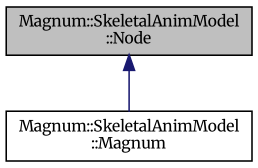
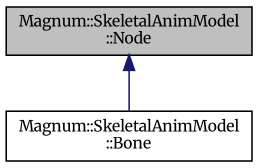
node "Magnum::SkeletalAnimModel ::Magnum": label "Magnum::SkeletalAnimModel ::Magnum" -> "Magnum::SkeletalAnimModel ::Bone"
